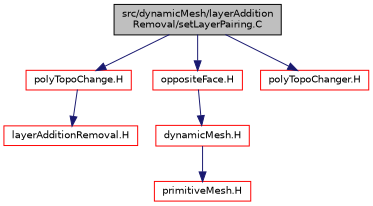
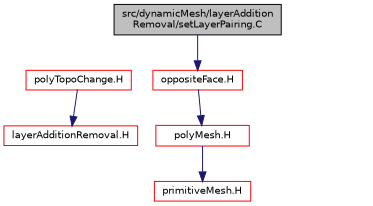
edge "src/dynamicMesh/layerAddition Removal/setLayerPairing.C" -> "polyTopoChange.H": removed
node "polyTopoChanger.H": removed
node "dynamicMesh.H": label "dynamicMesh.H" -> "polyMesh.H"
